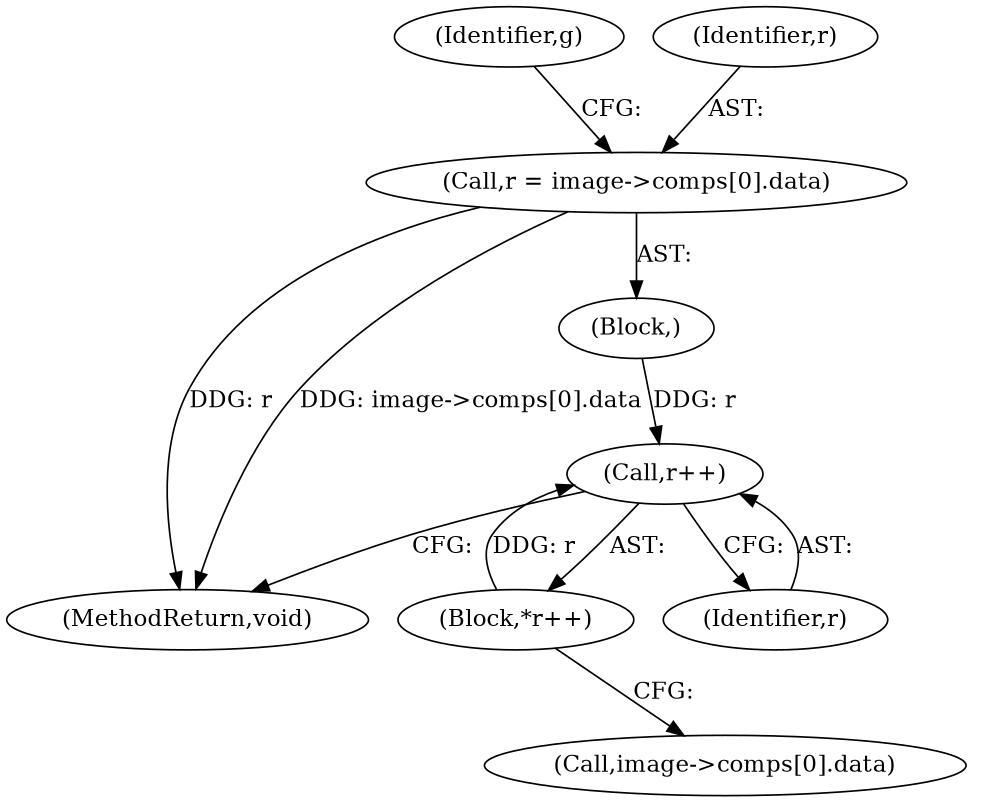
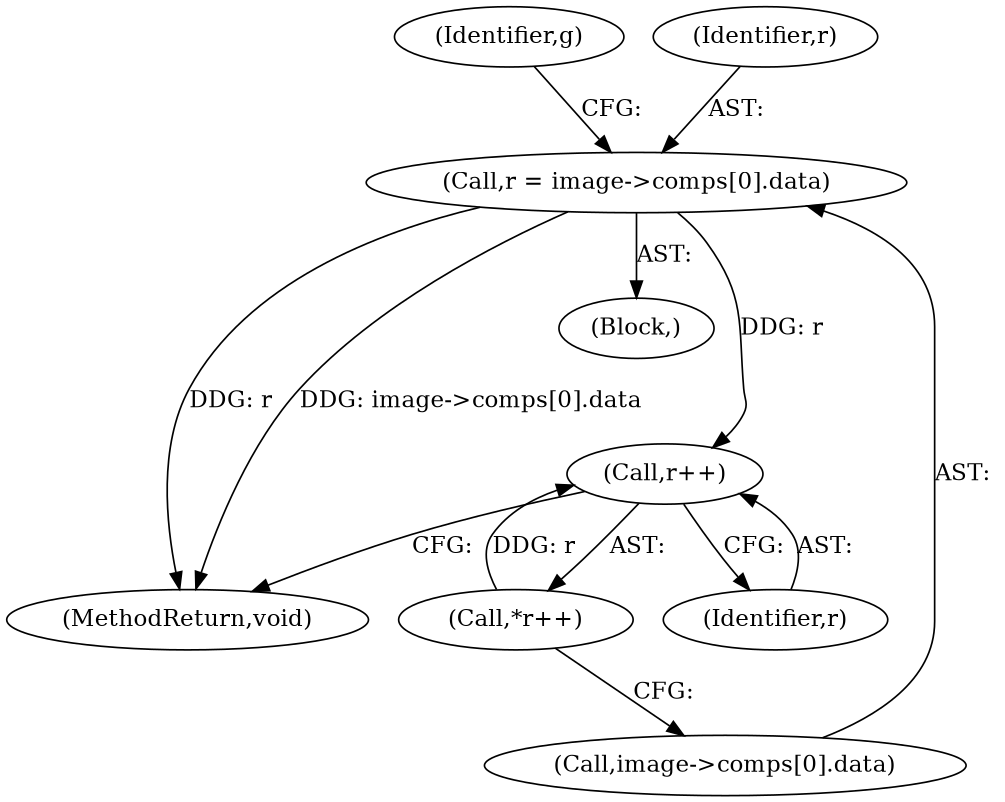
edge "(Block,)" -> "(Call,r++)": now "(Call,r = image->comps[0].data)" -> "(Call,r++)"
edge "(Call,image->comps[0].data)" -> "(Call,r = image->comps[0].data)": added, label "AST:"
node "(Block,*r++)": label "(Block,*r++)" -> "(Call,*r++)"
